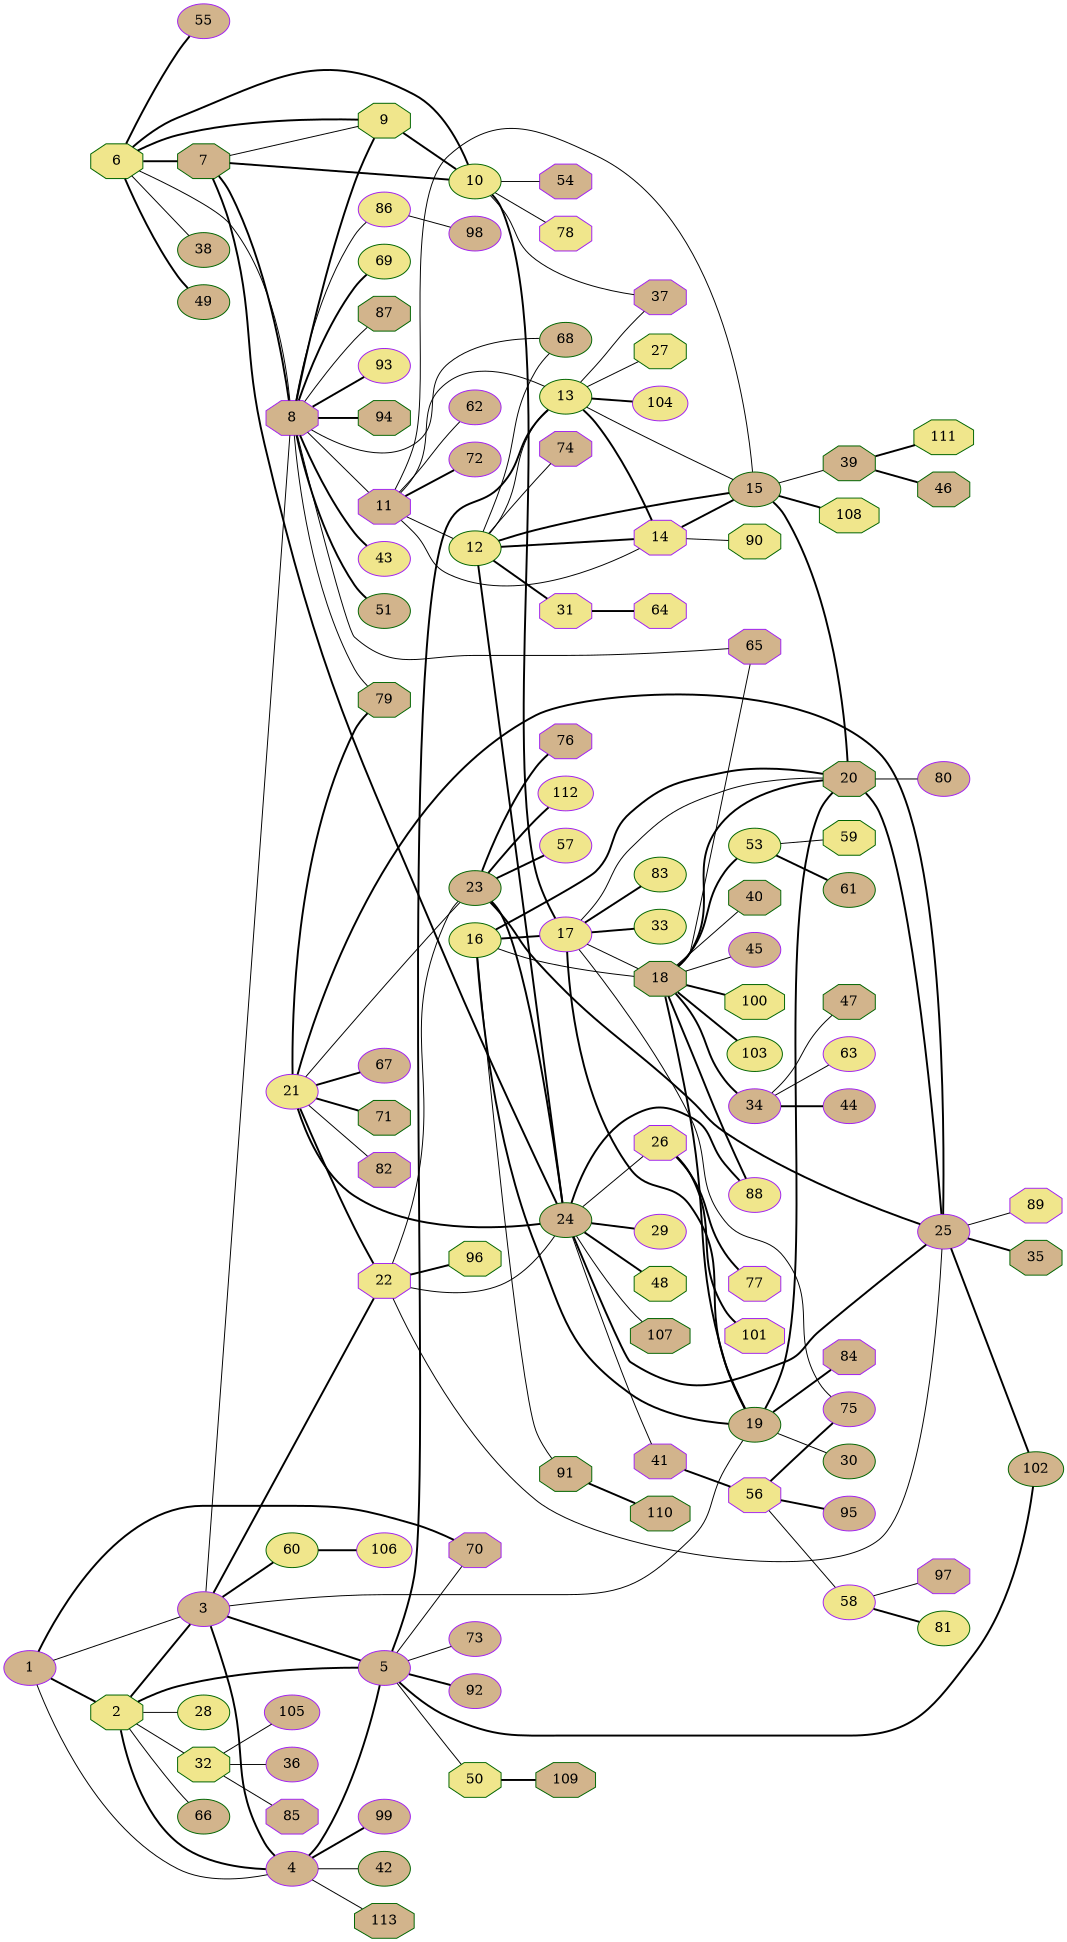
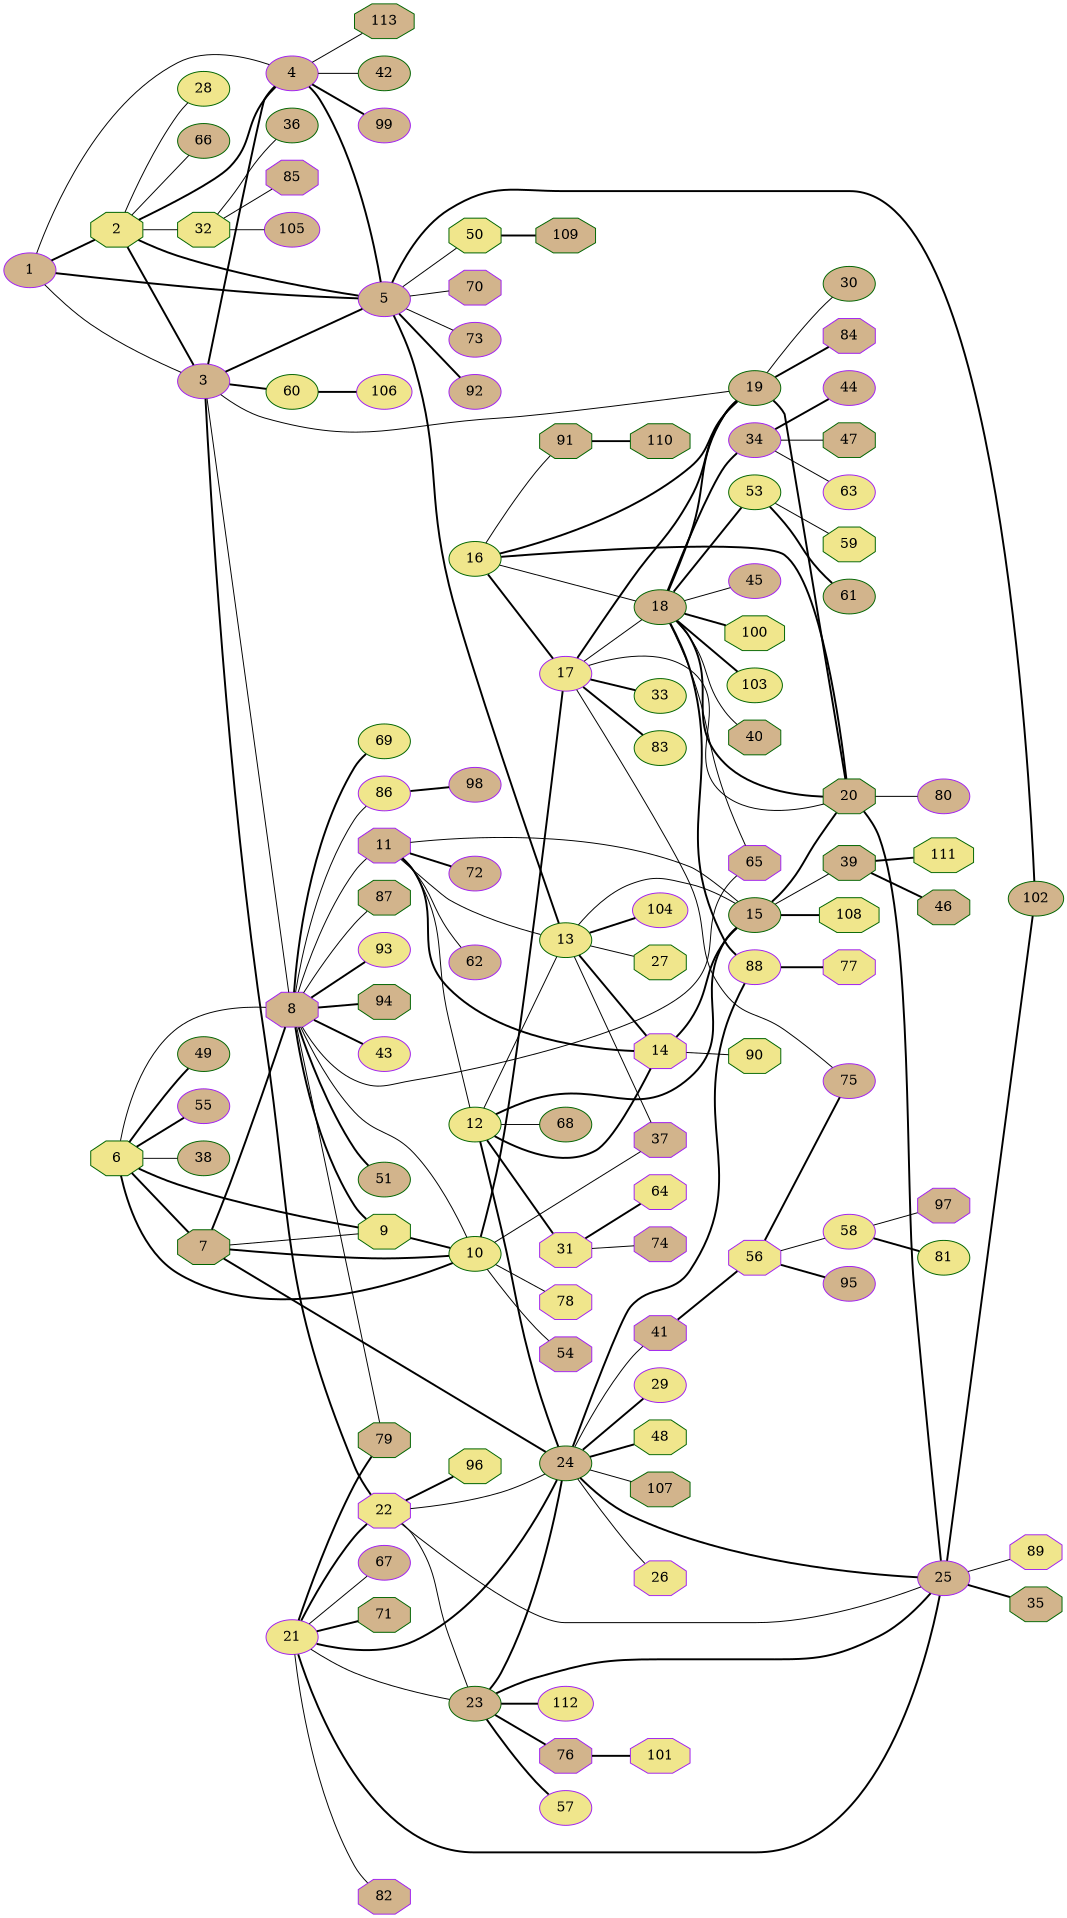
edge "86" -- "98": style solid -> bold
edge "68" -- "8": now "10" -- "8"
edge "74" -- "12": now "74" -- "31"
edge "11" -- "14": style solid -> bold
node "18": shape octagon -> ellipse
edge "67" -- "21": style bold -> solid
edge "26" -- "77": now "88" -- "77"
edge "26" -- "101": now "76" -- "101"
edge "70" -- "1": now "5" -- "1"
node "36": color purple -> darkgreen
